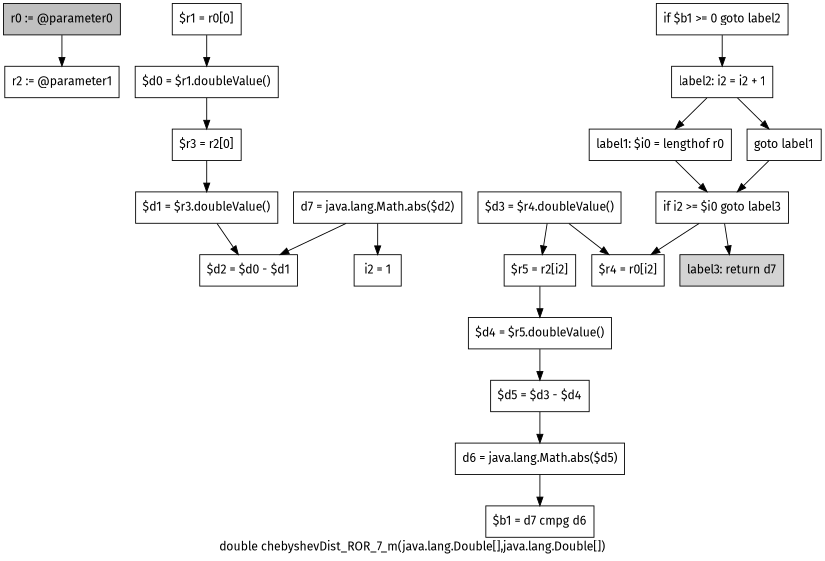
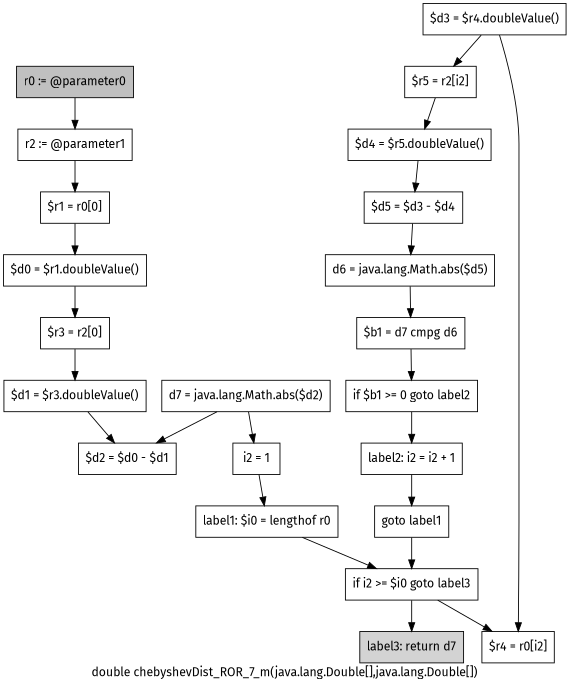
edge "label2: i2 = i2 + 1" -> "label1: $i0 = lengthof r0": now "i2 = 1" -> "label1: $i0 = lengthof r0"
edge "r2 := @parameter1" -> "$r1 = r0[0]": added
edge "$b1 = d7 cmpg d6" -> "if $b1 >= 0 goto label2": added
